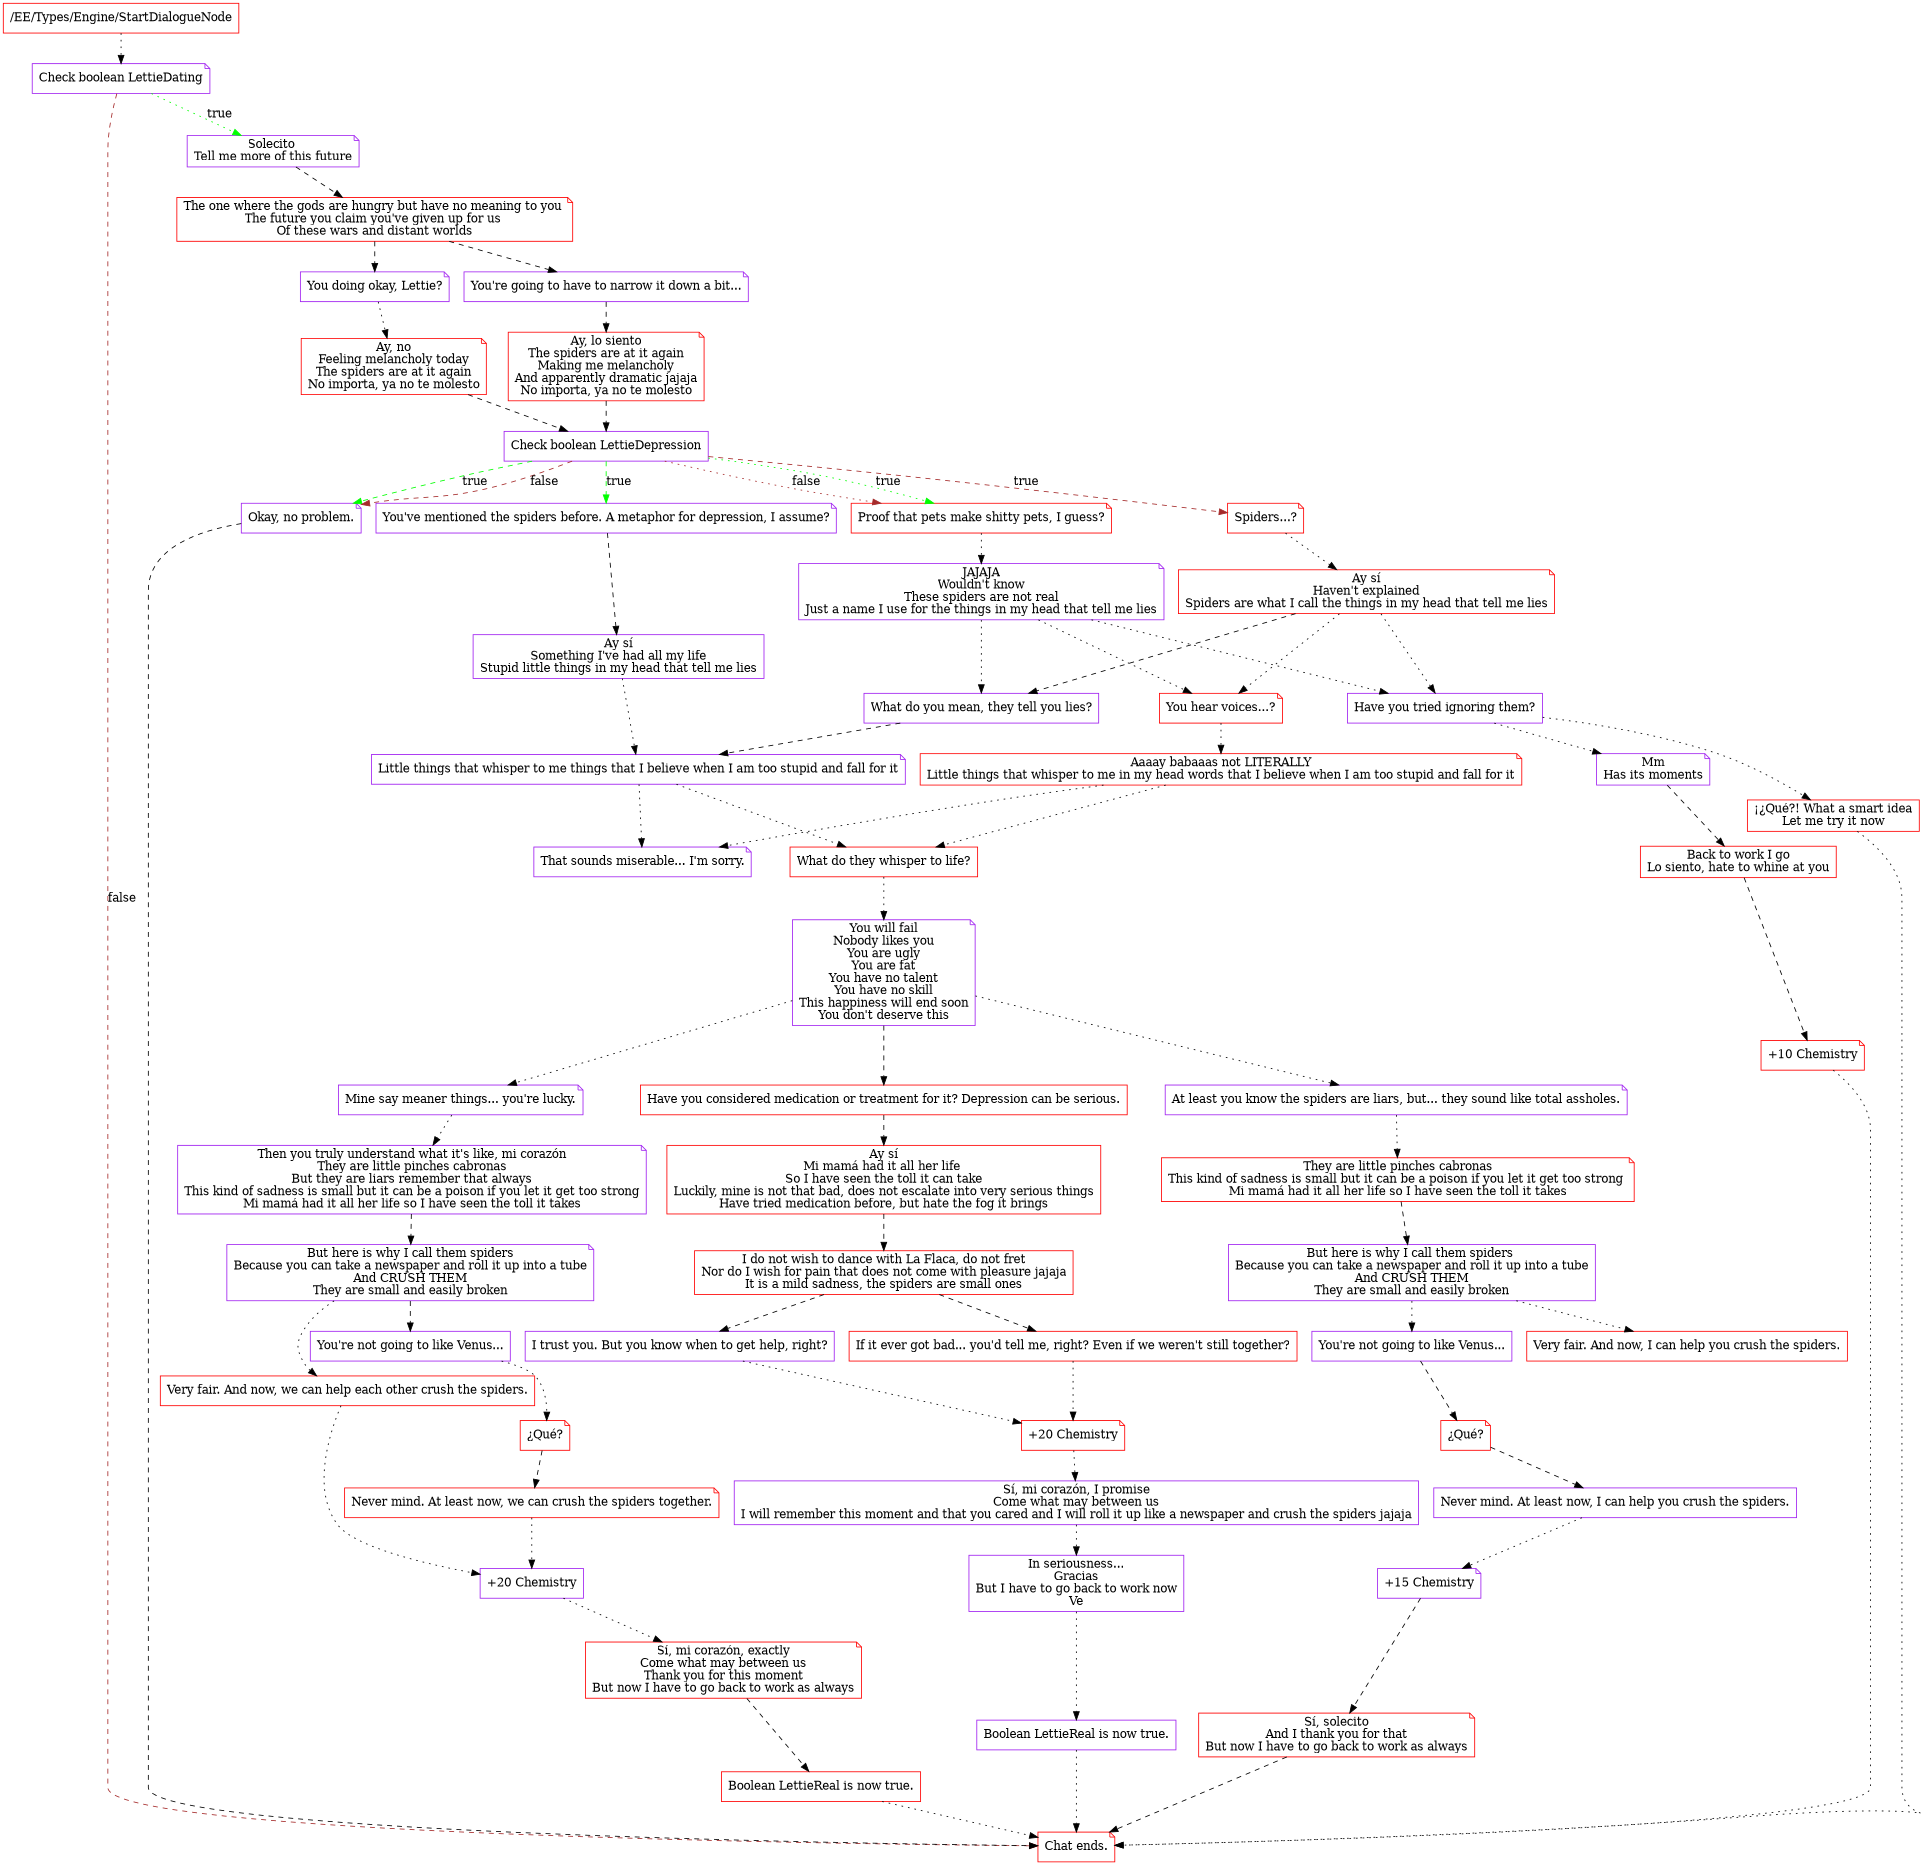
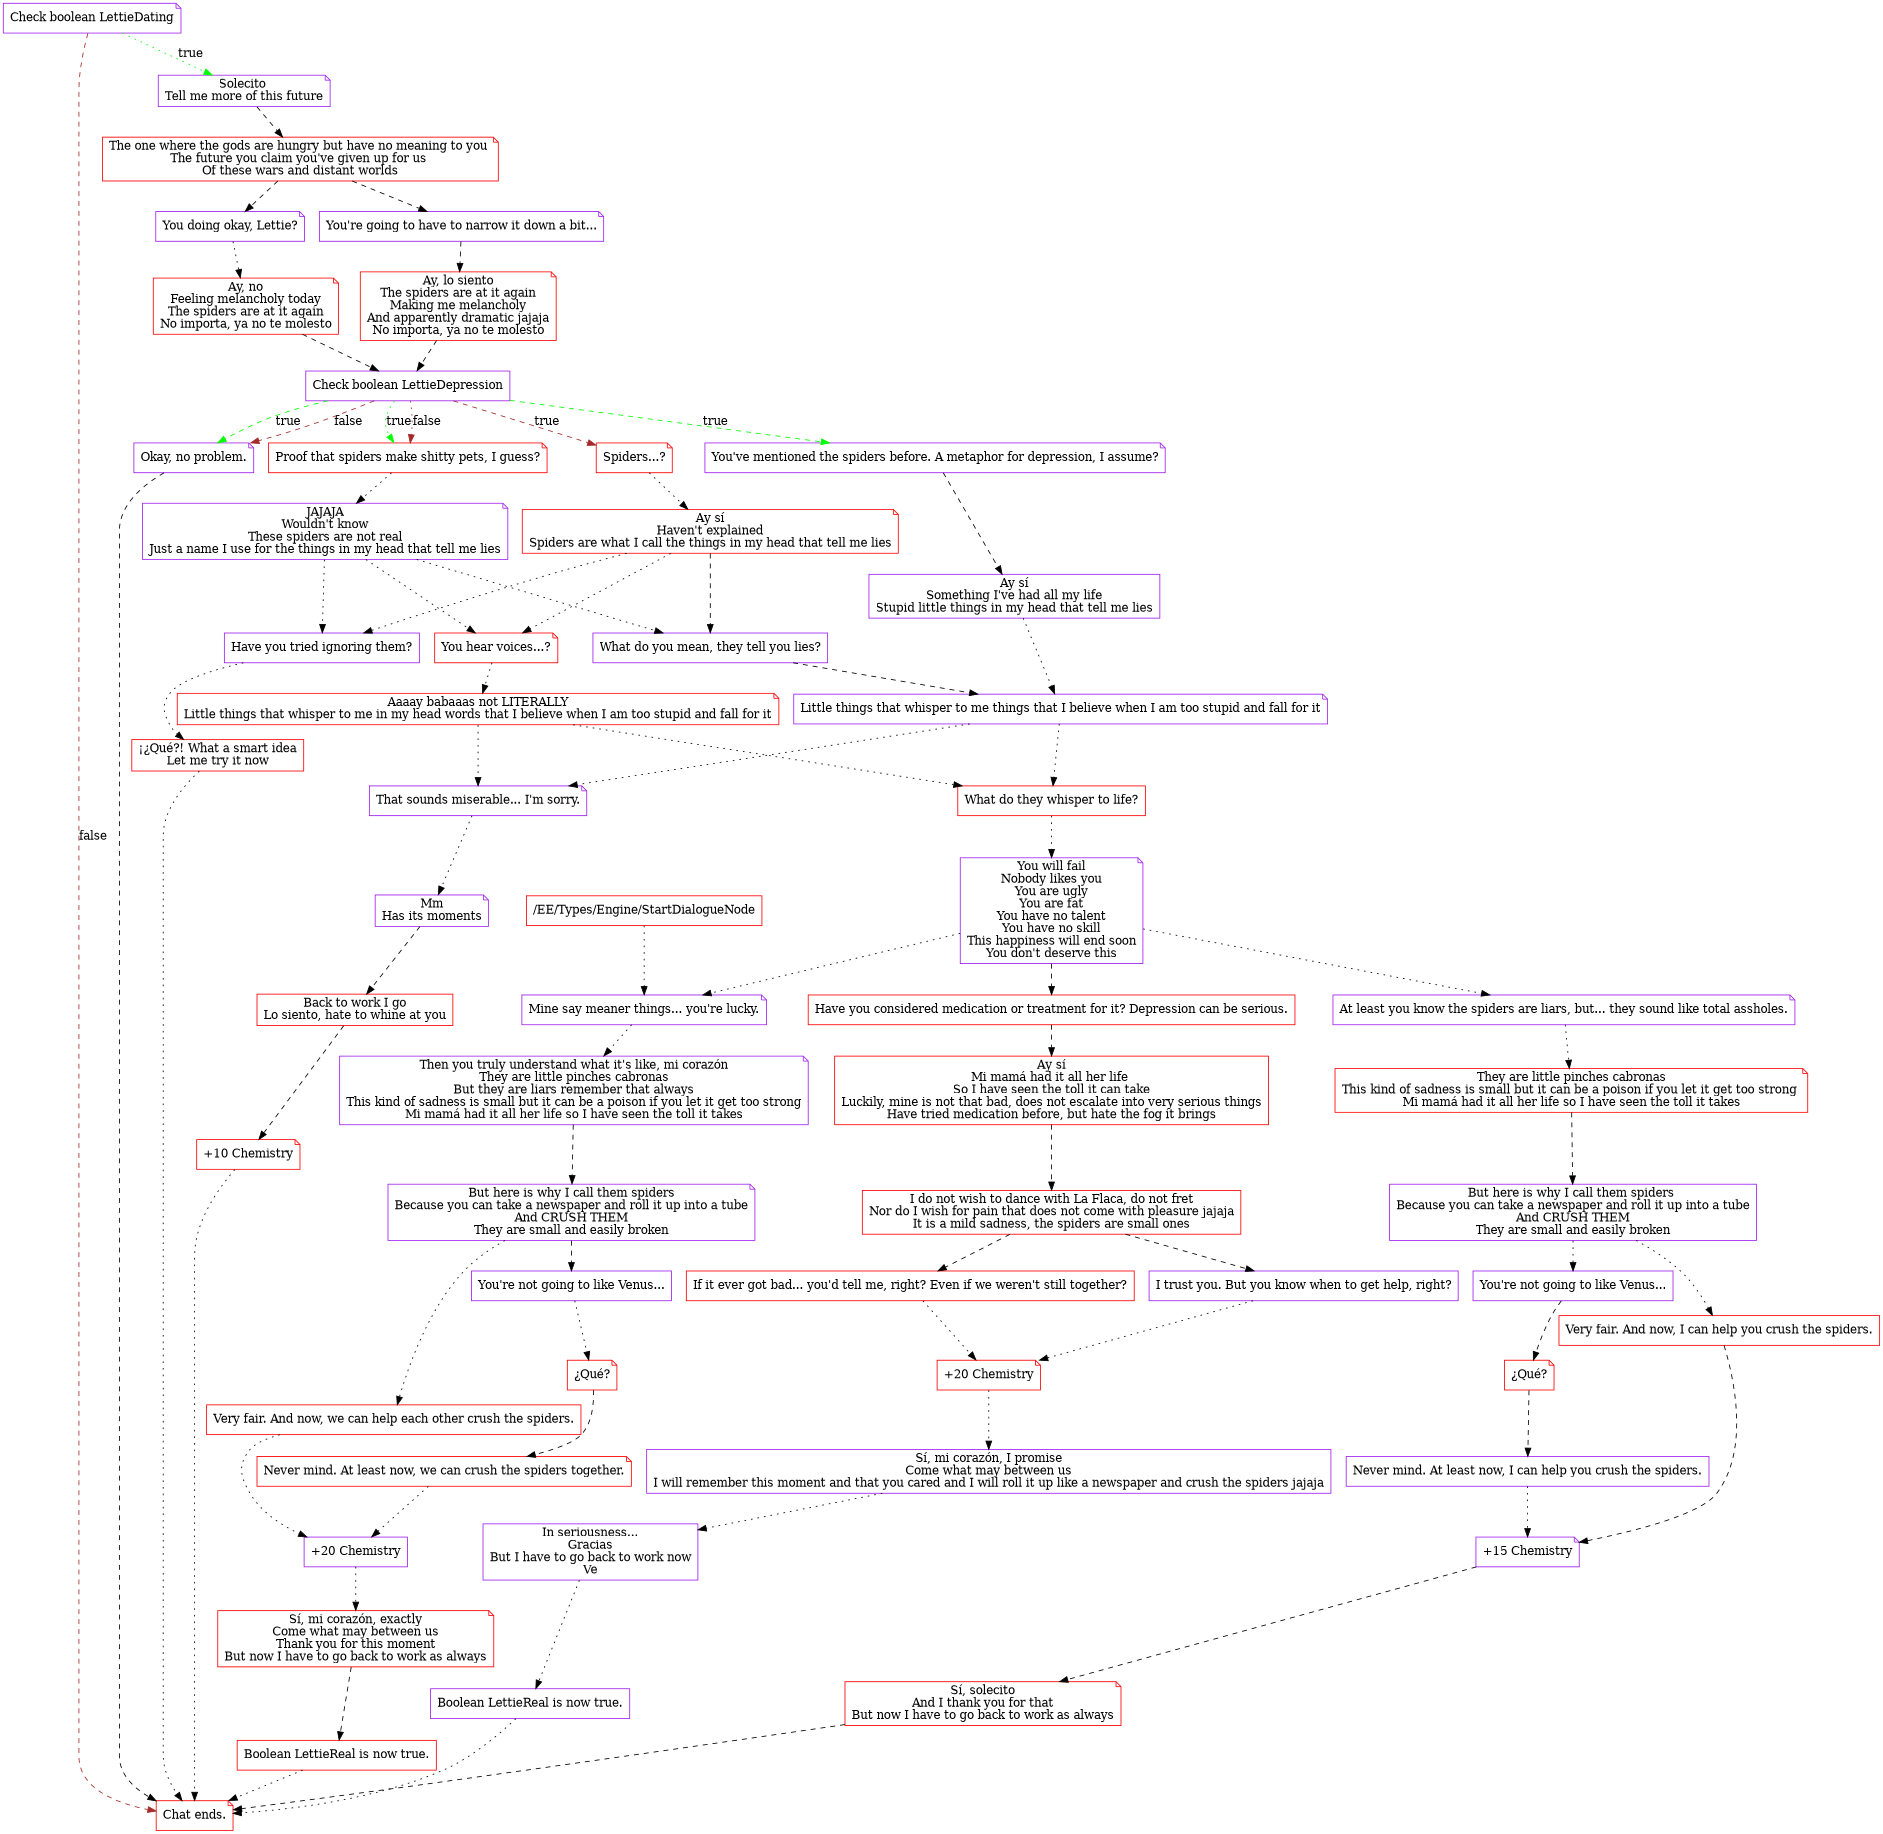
edge "/EE/Types/Engine/StartDialogueNode" -> "Check boolean LettieDating": now "/EE/Types/Engine/StartDialogueNode" -> "Mine say meaner things... you're lucky."
node "Proof that pets make shitty pets, I guess?": label "Proof that pets make shitty pets, I guess?" -> "Proof that spiders make shitty pets, I guess?"
edge "Have you tried ignoring them?" -> "Mm Has its moments": now "That sounds miserable... I'm sorry." -> "Mm Has its moments"
edge "Very fair. And now, I can help you crush the spiders." -> "+15 Chemistry": added
